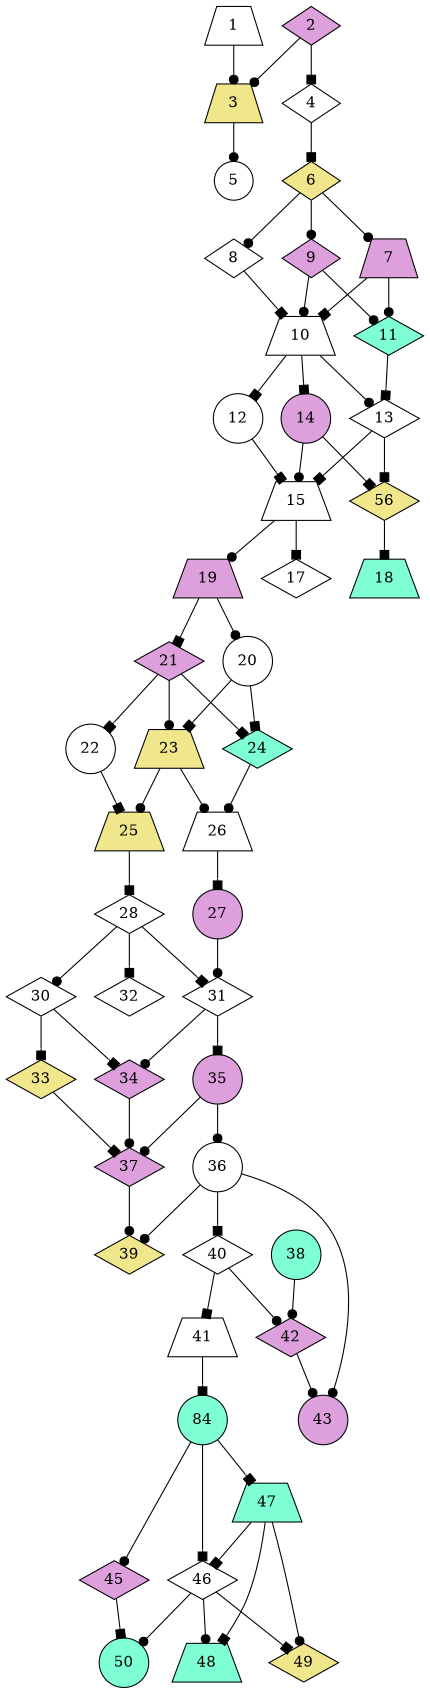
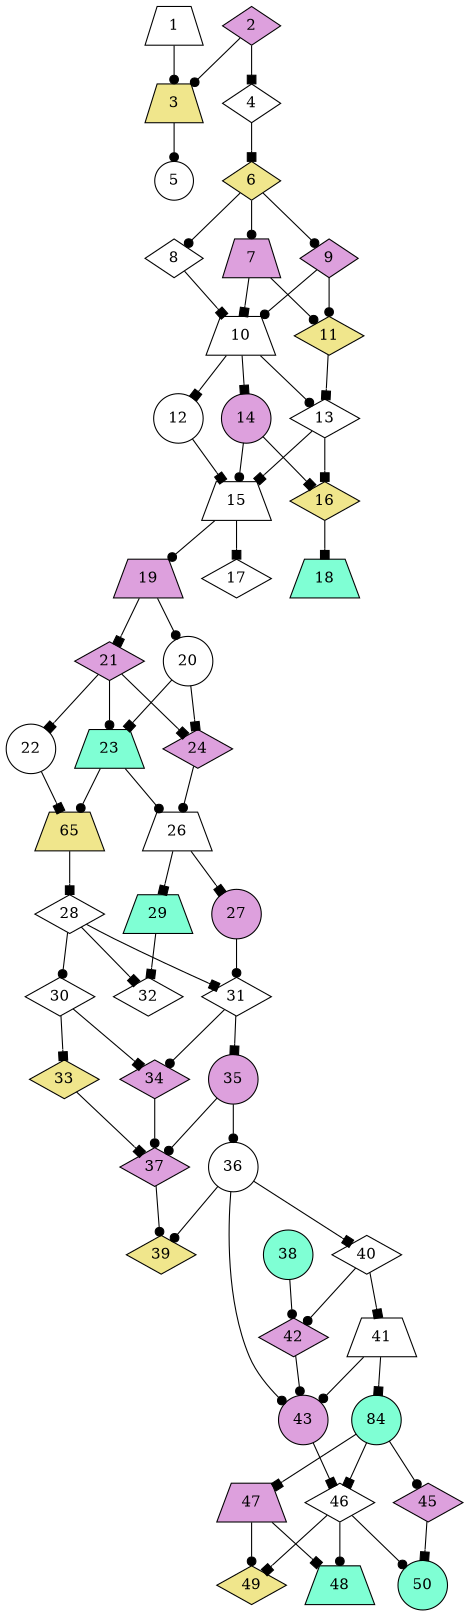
node "11": fillcolor aquamarine -> khaki
node "56": label "56" -> "16"
node "23": fillcolor khaki -> aquamarine
node "24": fillcolor aquamarine -> plum
node "25": label "25" -> "65"
node "29": added
edge "41" -> "43": added
node "47": fillcolor aquamarine -> plum
edge "47" -> "46": now "43" -> "46"
